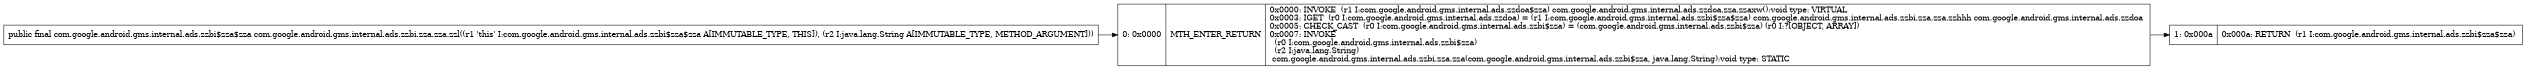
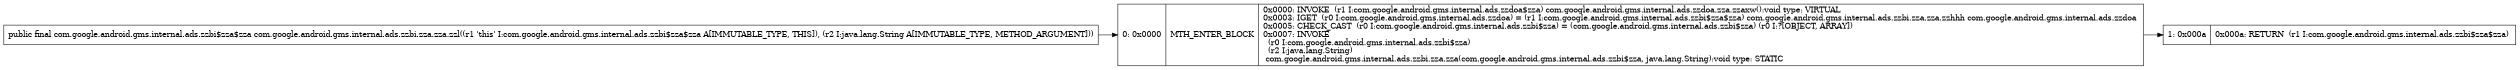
node "0: 0x0000": text "MTH_ENTER_RETURN" -> "MTH_ENTER_BLOCK"
